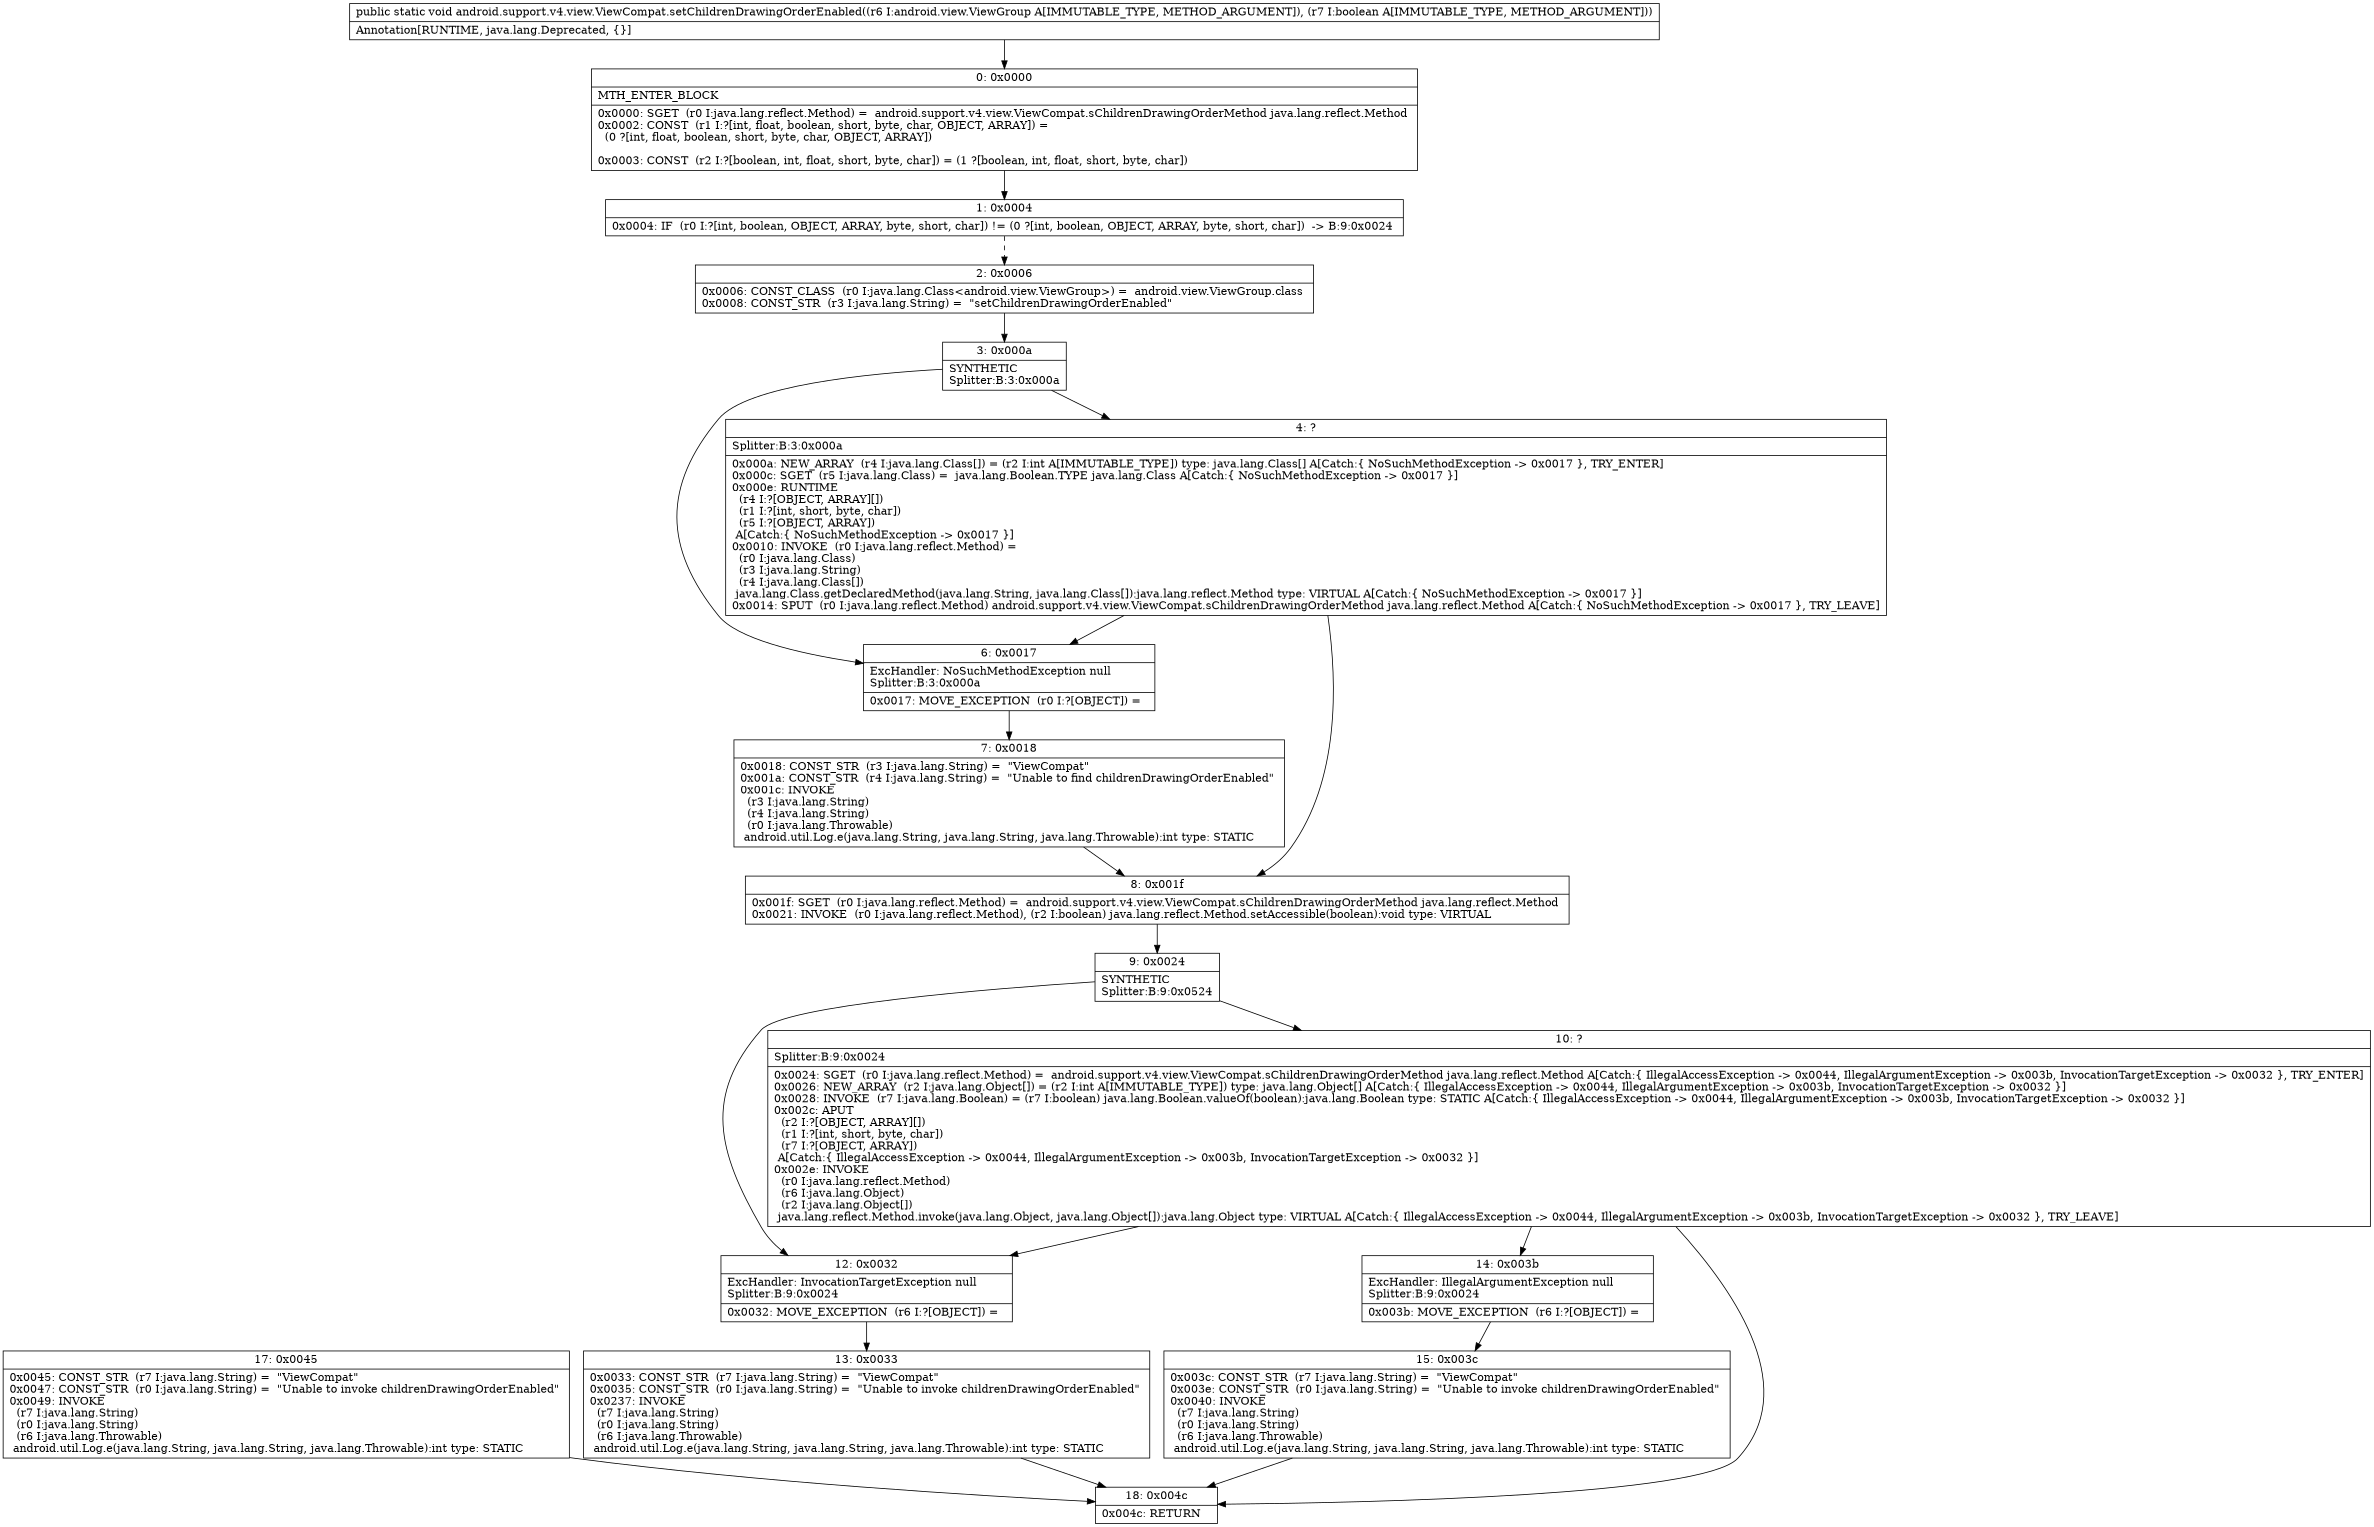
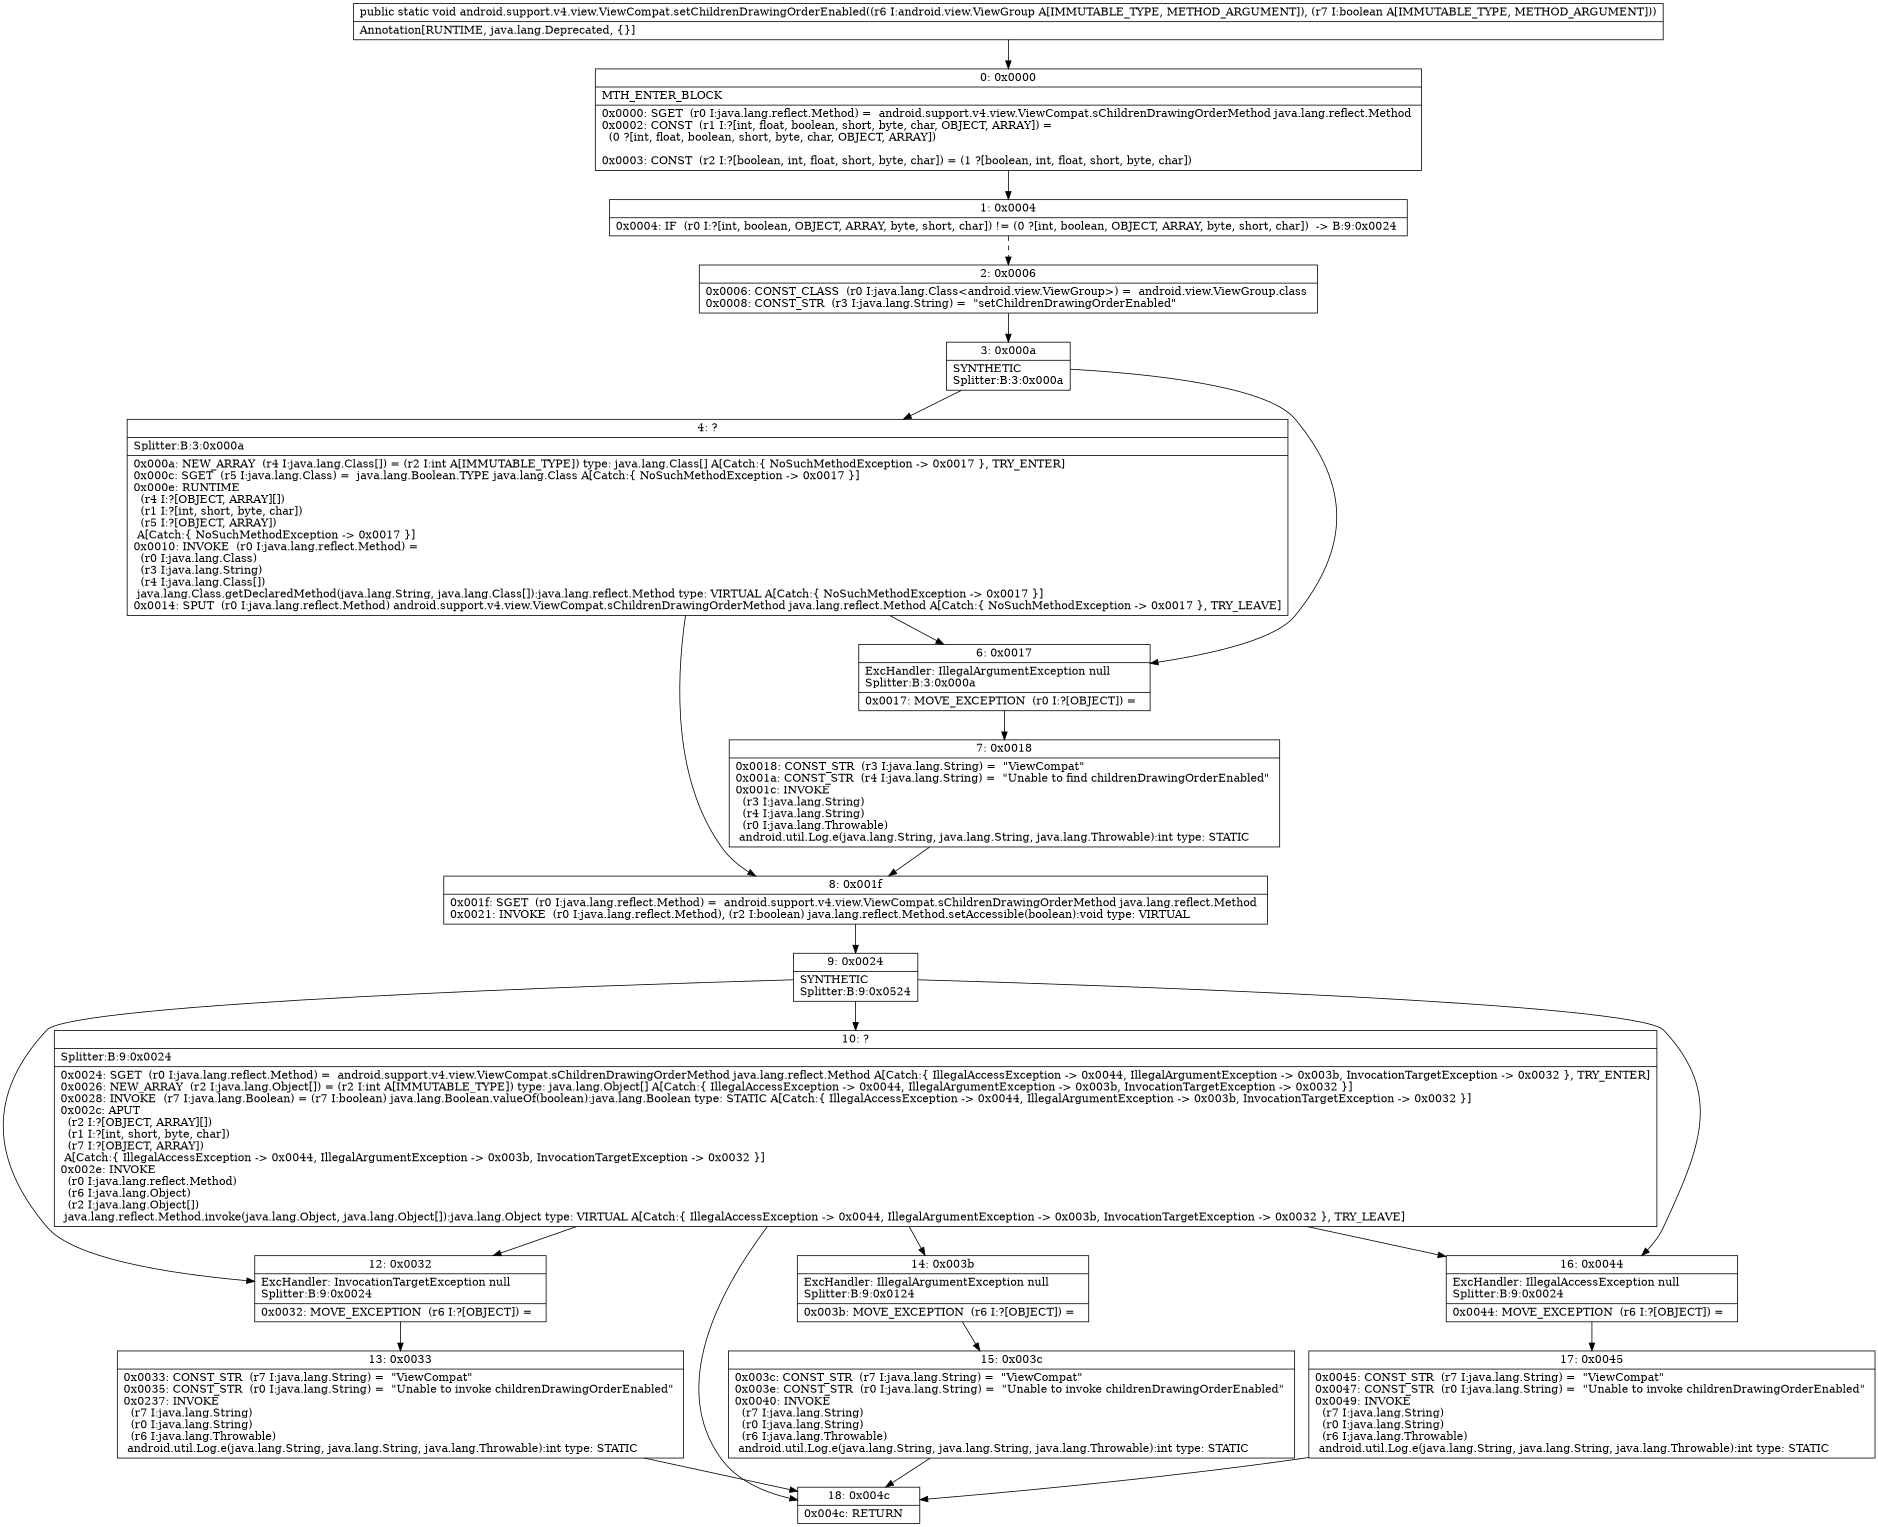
node "6: 0x0017": text "ExcHandler: NoSuchMethodException null" -> "ExcHandler: IllegalArgumentException null"
node "16: 0x0044": added
node "14: 0x003b": text "Splitter:B:9:0x0024" -> "Splitter:B:9:0x0124"
